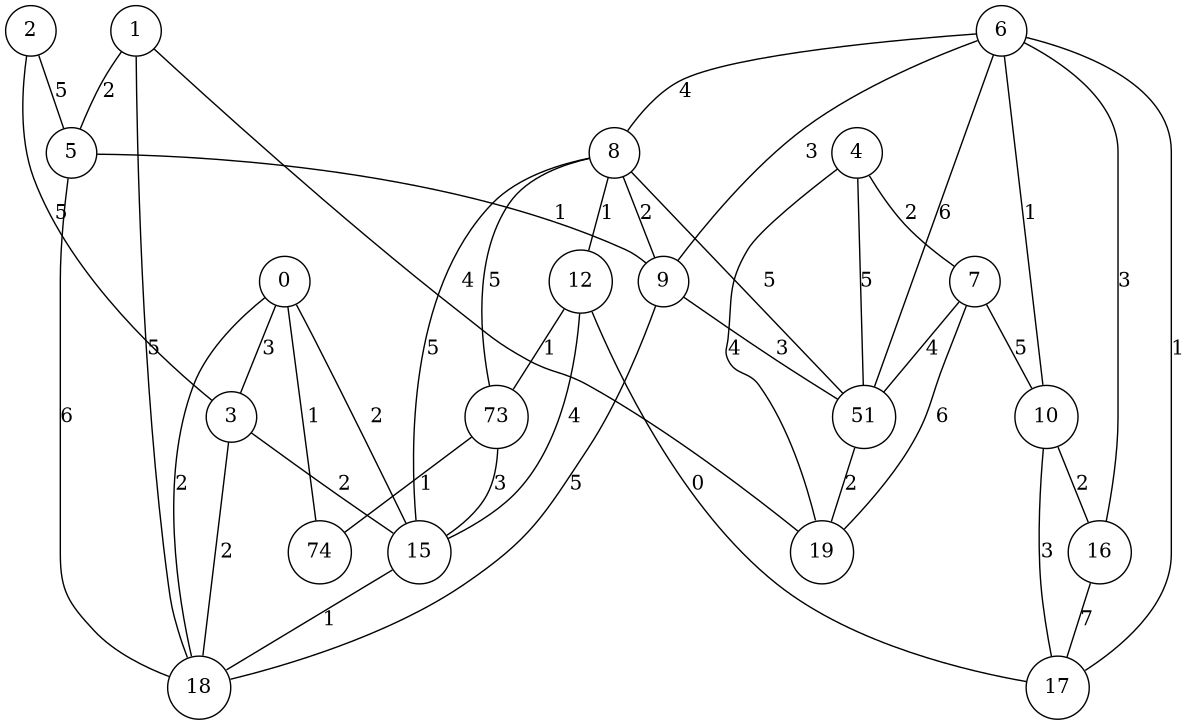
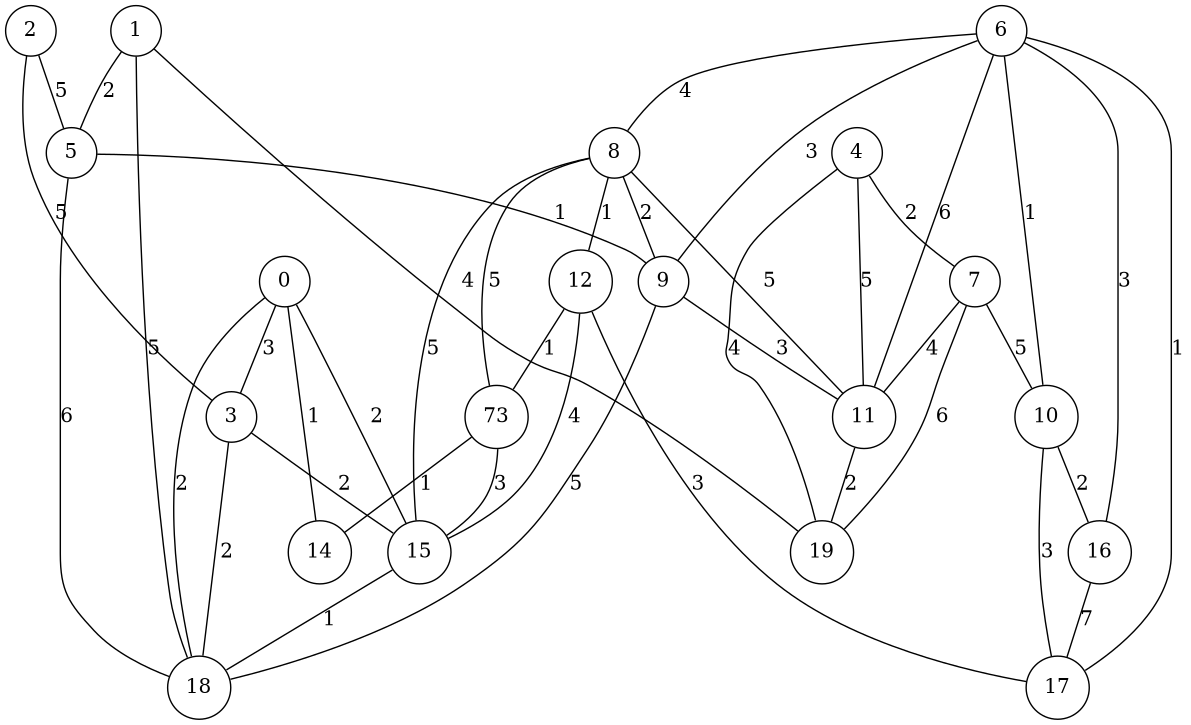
node "51": label "51" -> "11"
edge "12" -- "17": label "0" -> "3"
node "74": label "74" -> "14"
